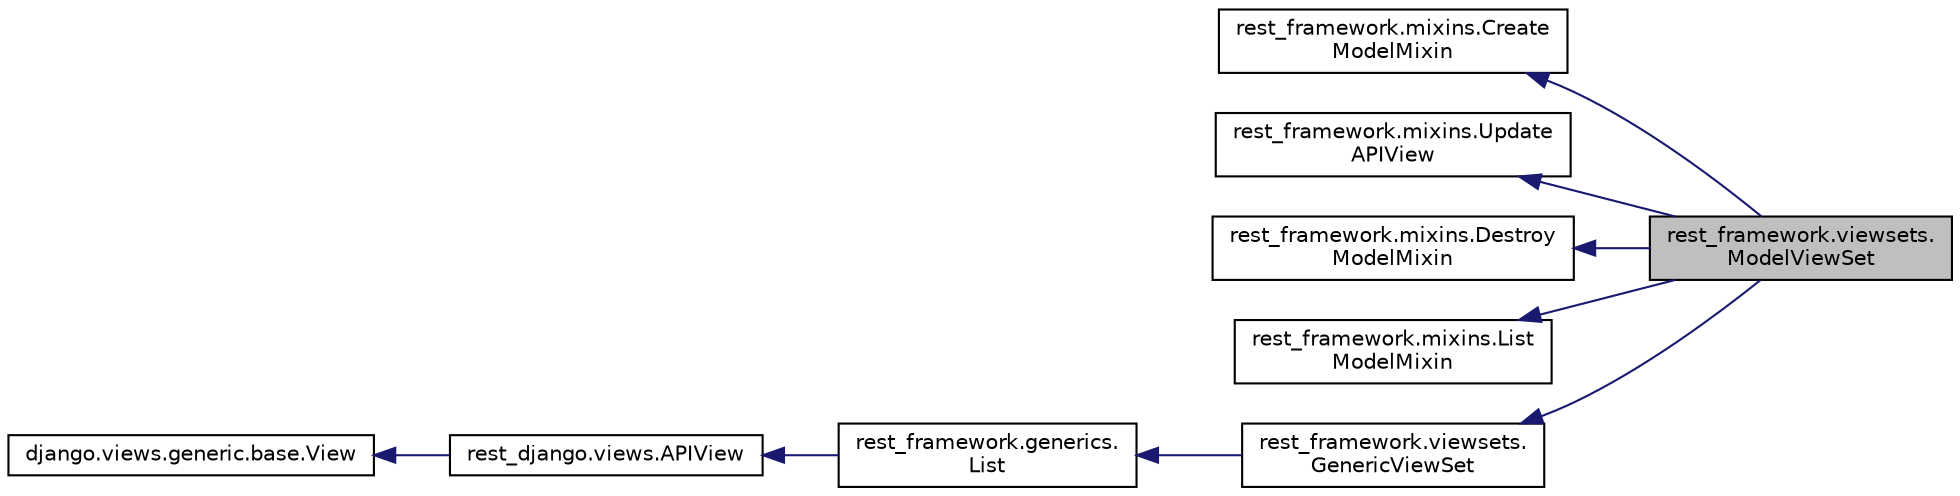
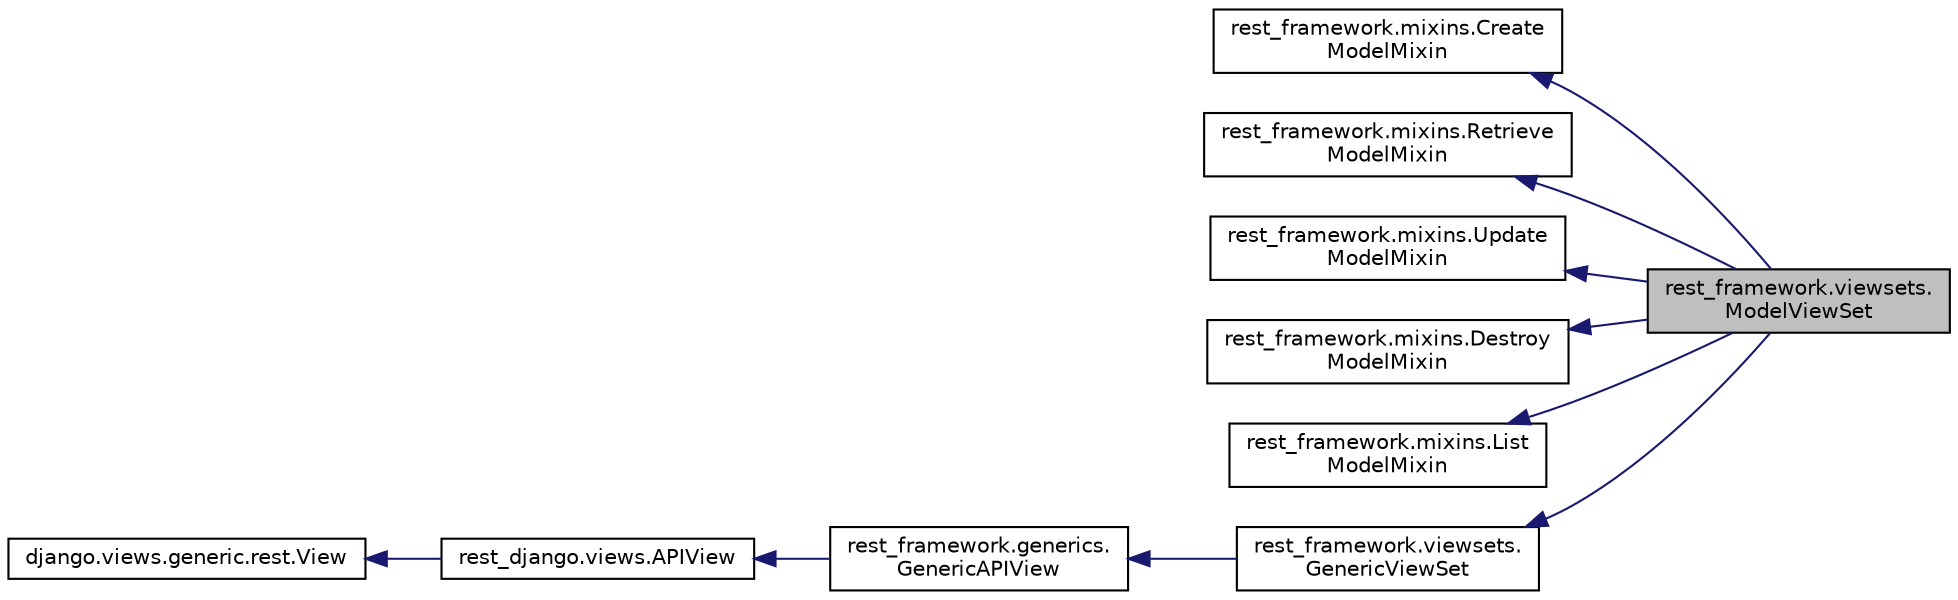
node "rest_framework.mixins.Retrieve ModelMixin": added
node "rest_framework.mixins.Update APIView": label "rest_framework.mixins.Update APIView" -> "rest_framework.mixins.Update ModelMixin"
node "django.views.generic.base.View": label "django.views.generic.base.View" -> "django.views.generic.rest.View"
node "rest_framework.generics. List": label "rest_framework.generics. List" -> "rest_framework.generics. GenericAPIView"
